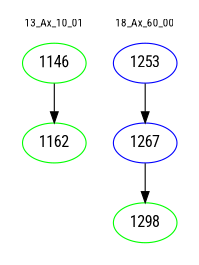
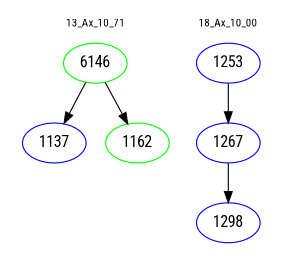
cluster "13_Ax_10_01": label "13_Ax_10_01" -> "13_Ax_10_71"
cluster "18_Ax_60_00": label "18_Ax_60_00" -> "18_Ax_10_00"
node "1146": label "1146" -> "6146"
node "1137": added
node "1298": color green -> blue
